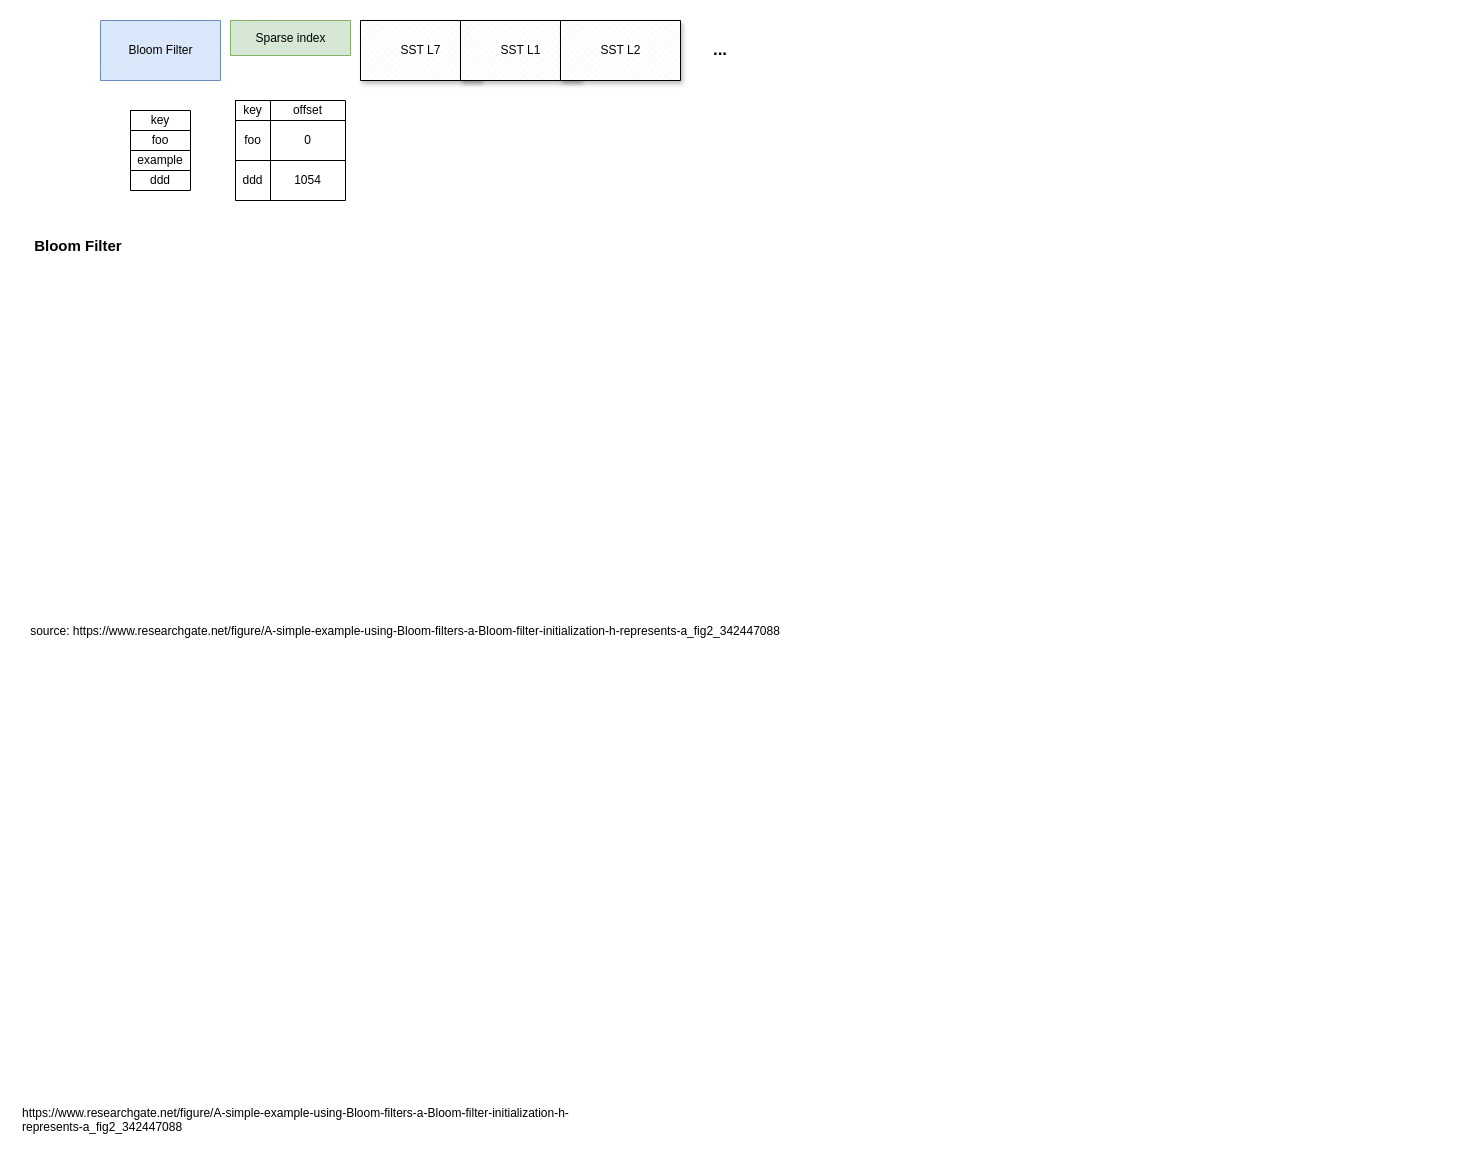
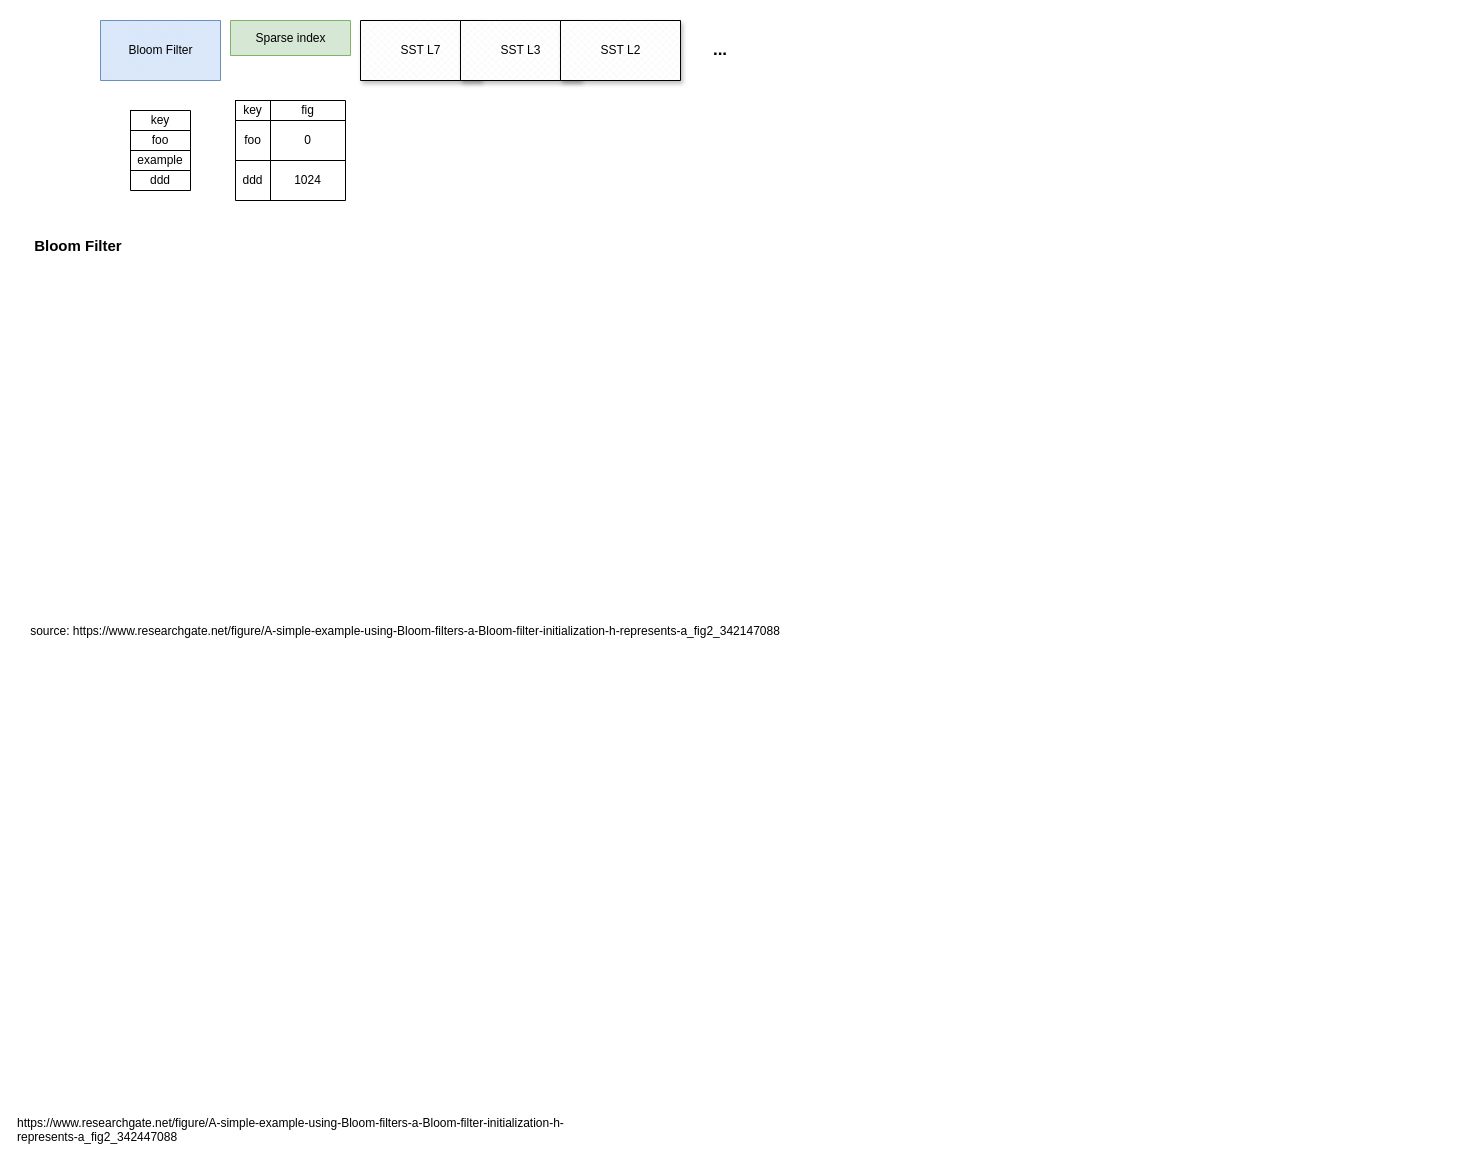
node "SST L1": label "SST L1" -> "SST L3"
node "offset": label "offset" -> "fig"
node "1054": label "1054" -> "1024"
node "source: https://www.researchgate.net/figure/A-simple-example-using-Bloom-filters-a-Bloom-filter-initialization-h-represents-a_fig2_342447088": label "source: https://www.researchgate.net/figure/A-simple-example-using-Bloom-filters-a-Bloom-filter-initialization-h-represents-a_fig2_342447088" -> "source: https://www.researchgate.net/figure/A-simple-example-using-Bloom-filters-a-Bloom-filter-initialization-h-represents-a_fig2_342147088"
node "https://www.researchgate.net/figure/A-simple-example-using-Bloom-filters-a-Bloom-filter-initialization-h-represents-a_fig2_342447088": moved (301, 1125) -> (296, 1135)
